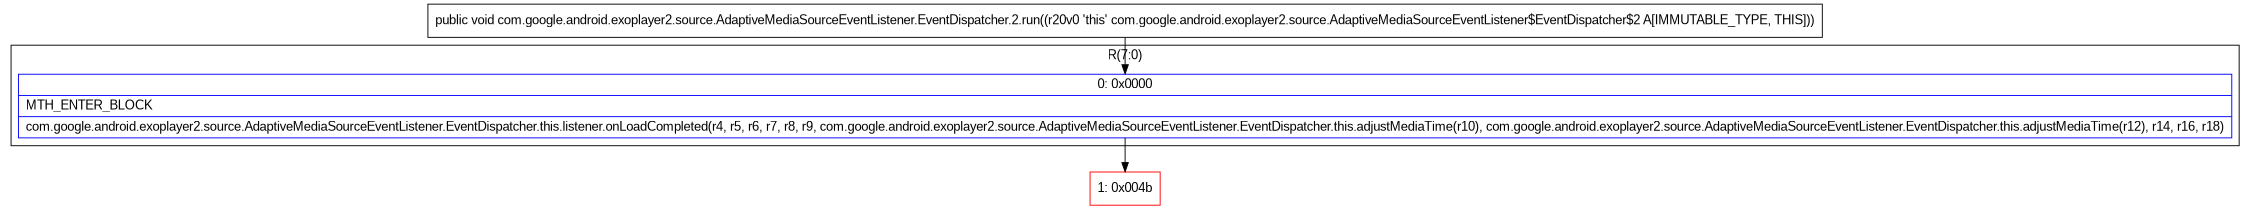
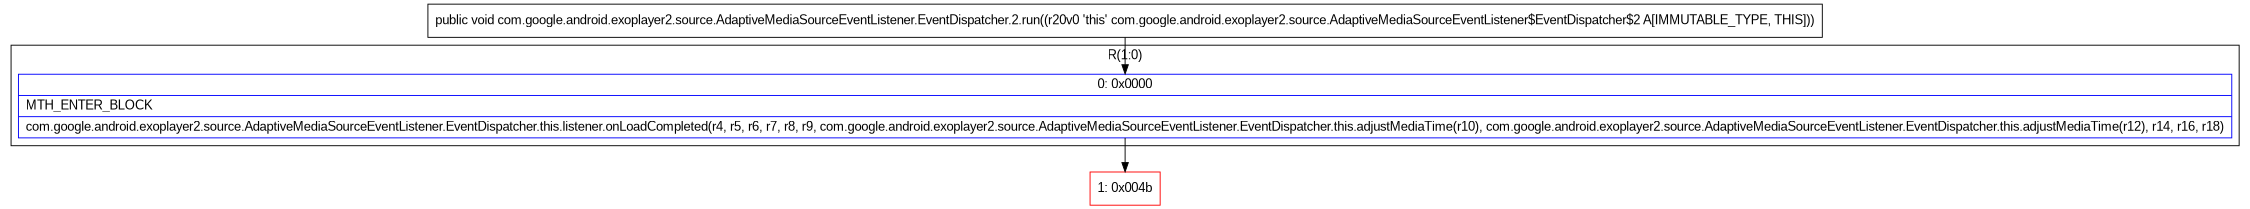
cluster "R(7:0)": label "R(7:0)" -> "R(1:0)"
